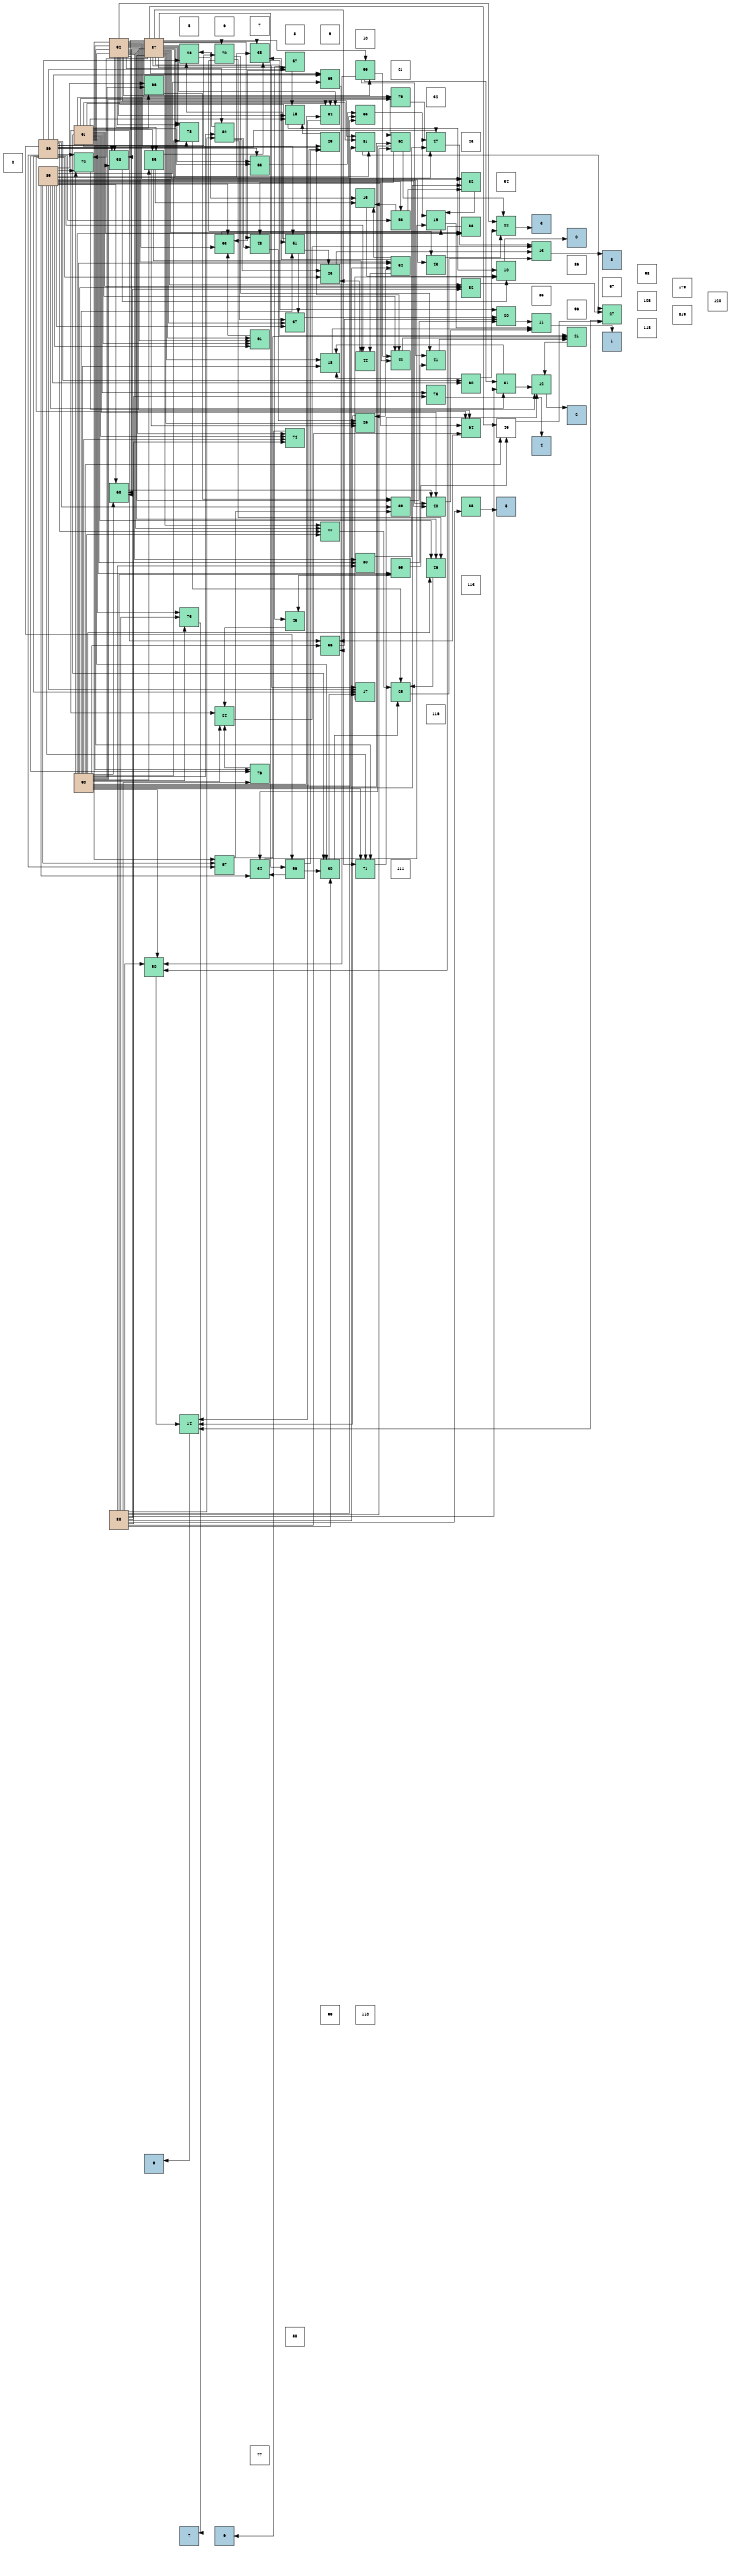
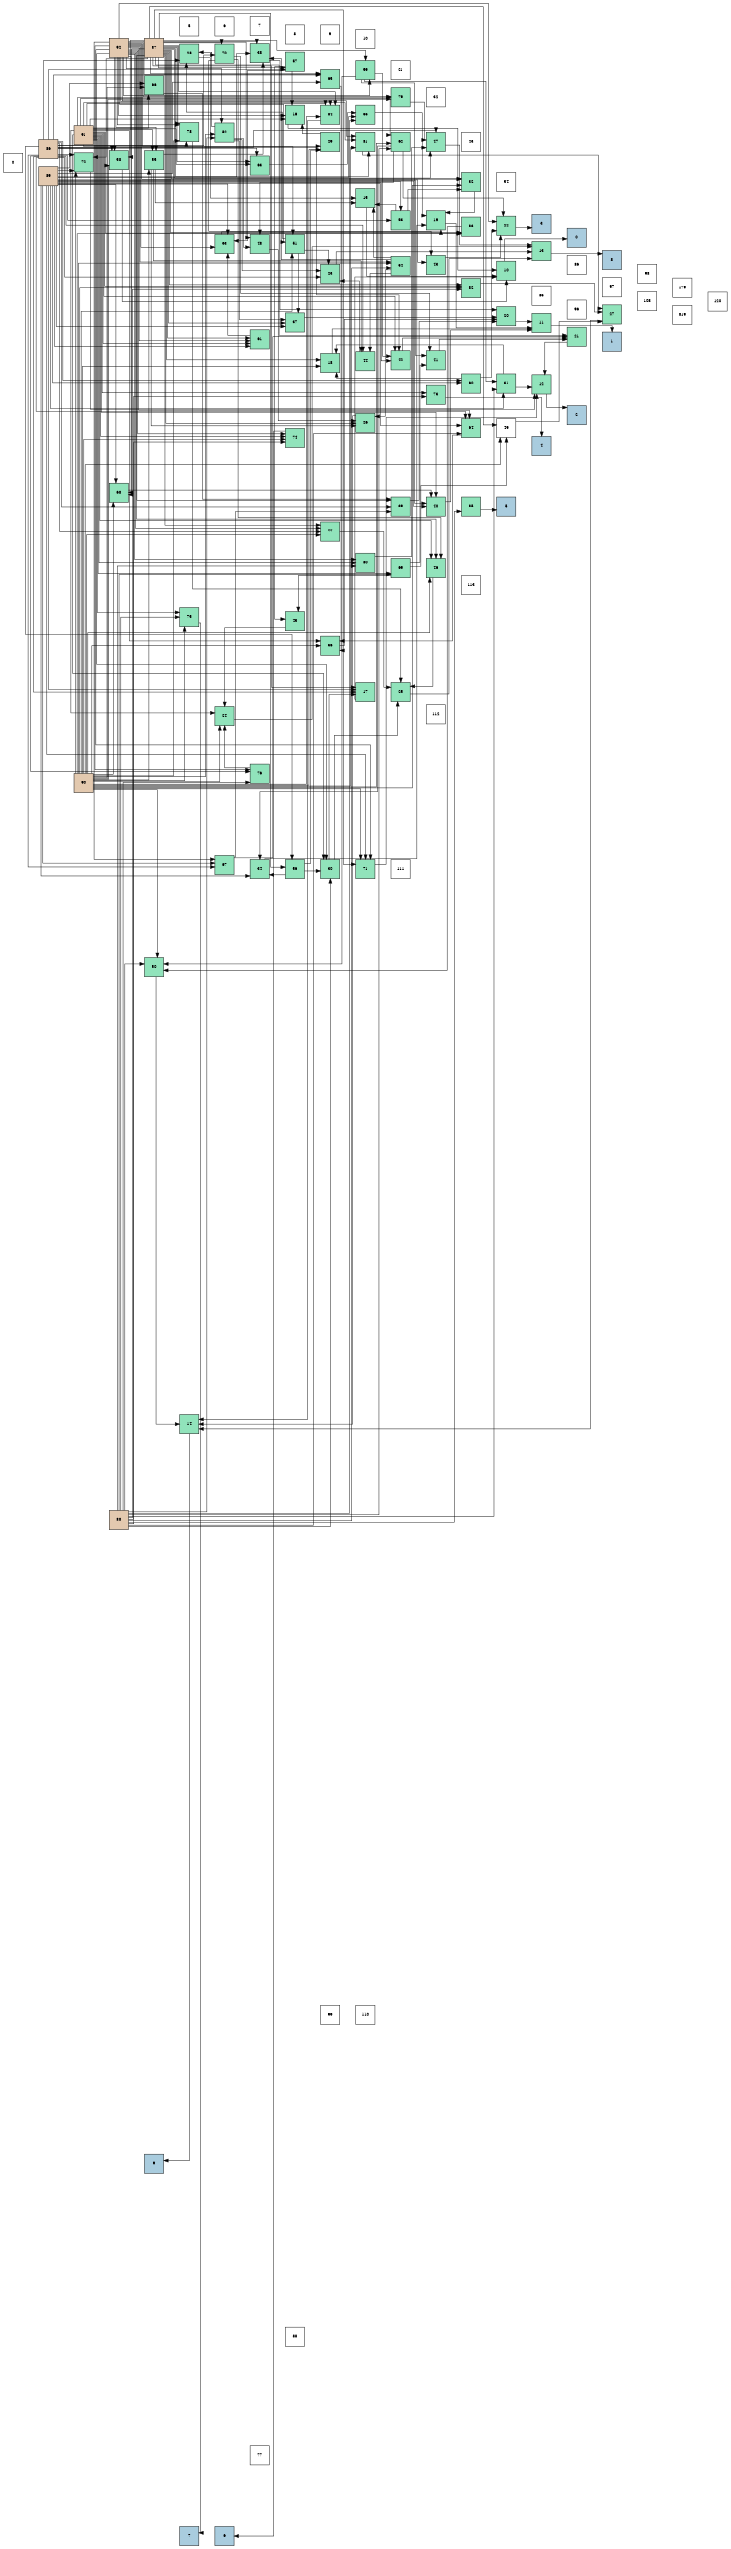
node "118": removed
node "116": label "116" -> "112"
